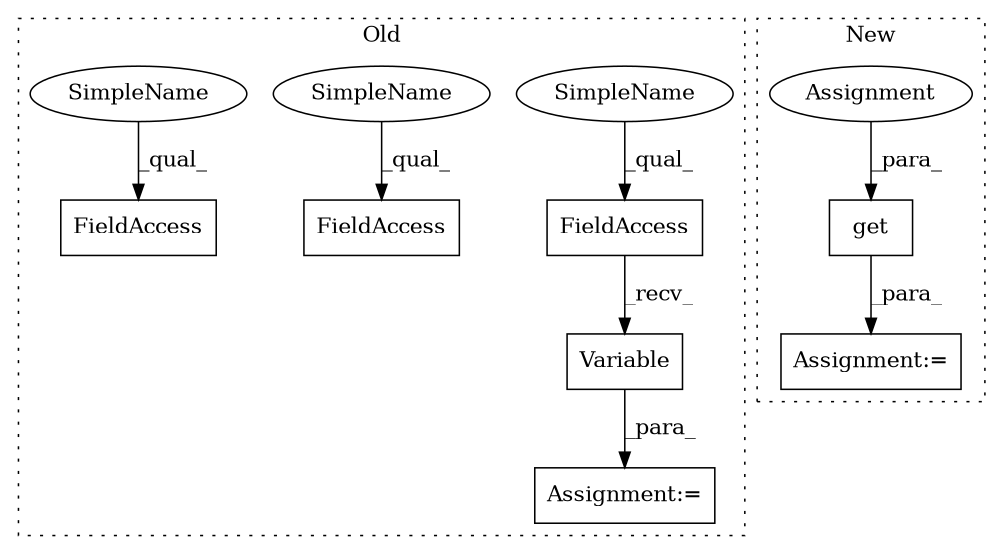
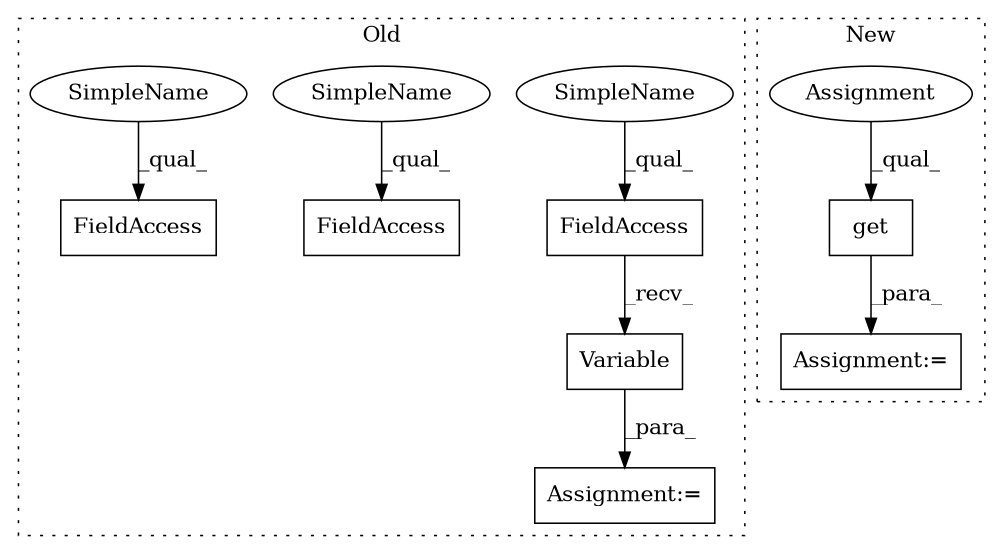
edge "Assignment" -> "get": label "_para_" -> "_qual_"
